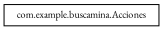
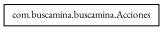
node "com.example.buscamina.Acciones": label "com.example.buscamina.Acciones" -> "com.buscamina.buscamina.Acciones"
